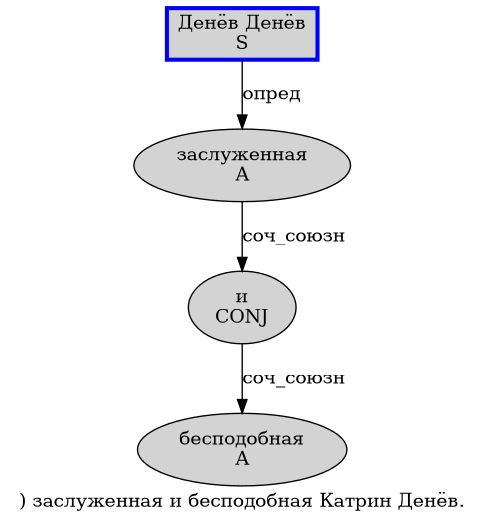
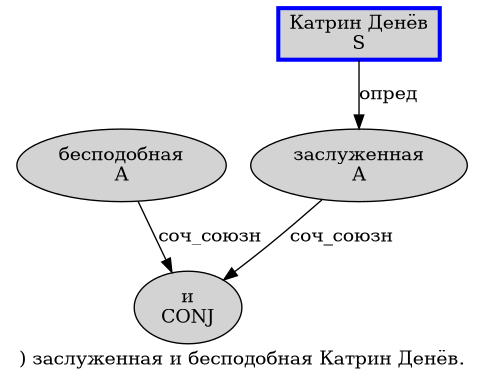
node "Денёв Денёв S": label "Денёв Денёв S" -> "Катрин Денёв S"
edge "и CONJ" -> "бесподобная A": reversed
